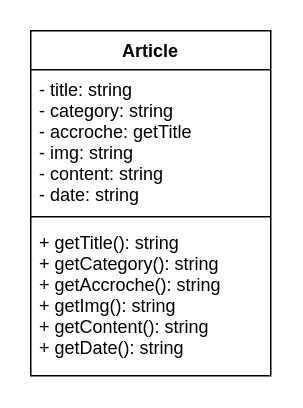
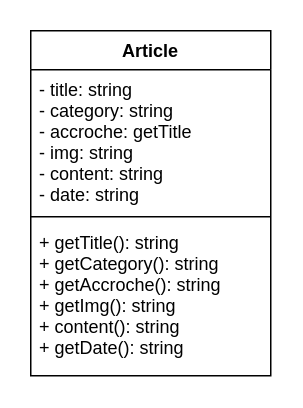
node "+ getTitle(): string + getCategory(): string + getAccroche(): string + getImg(): string + getContent(): string + getDate(): string": label "+ getTitle(): string + getCategory(): string + getAccroche(): string + getImg(): string + getContent(): string + getDate(): string" -> "+ getTitle(): string + getCategory(): string + getAccroche(): string + getImg(): string + content(): string + getDate(): string"
